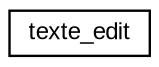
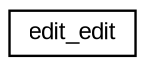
node "texte_edit": label "texte_edit" -> "edit_edit"
